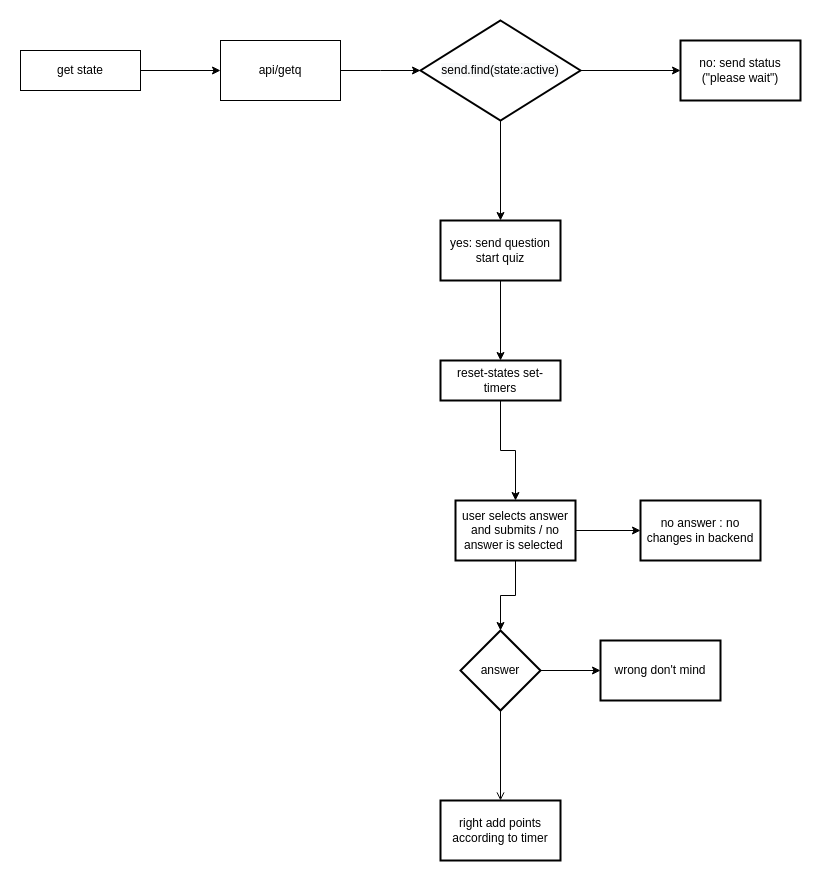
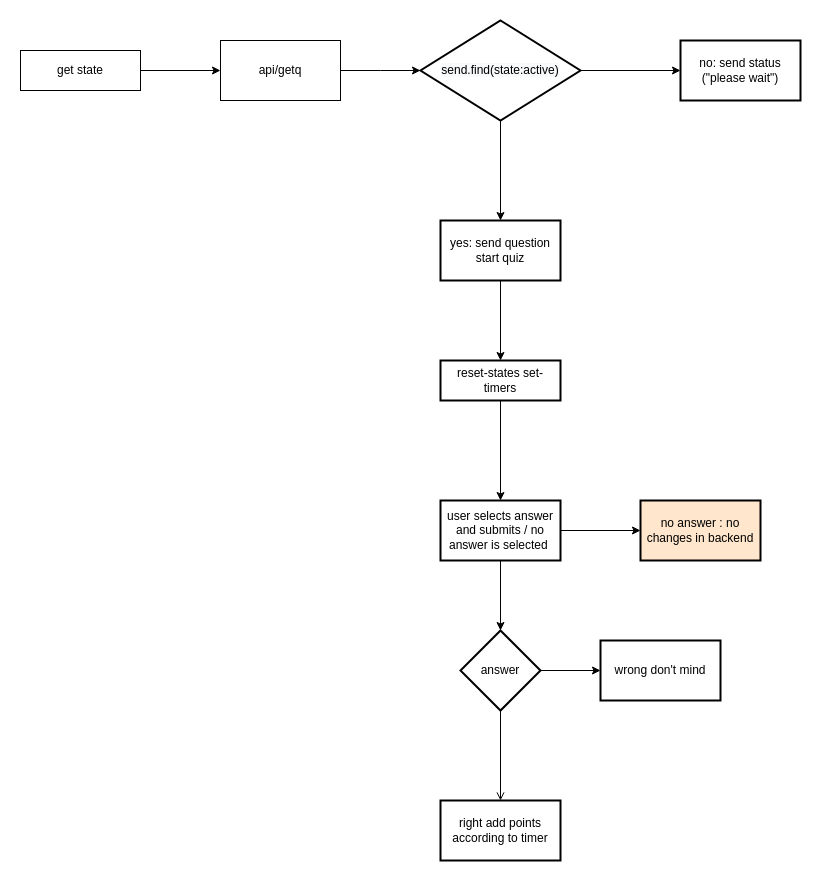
node "user selects answer and submits / no answer is selected": moved (516, 531) -> (501, 531)
node "no answer : no changes in backend": fillcolor #ffffff -> #ffe6cc
